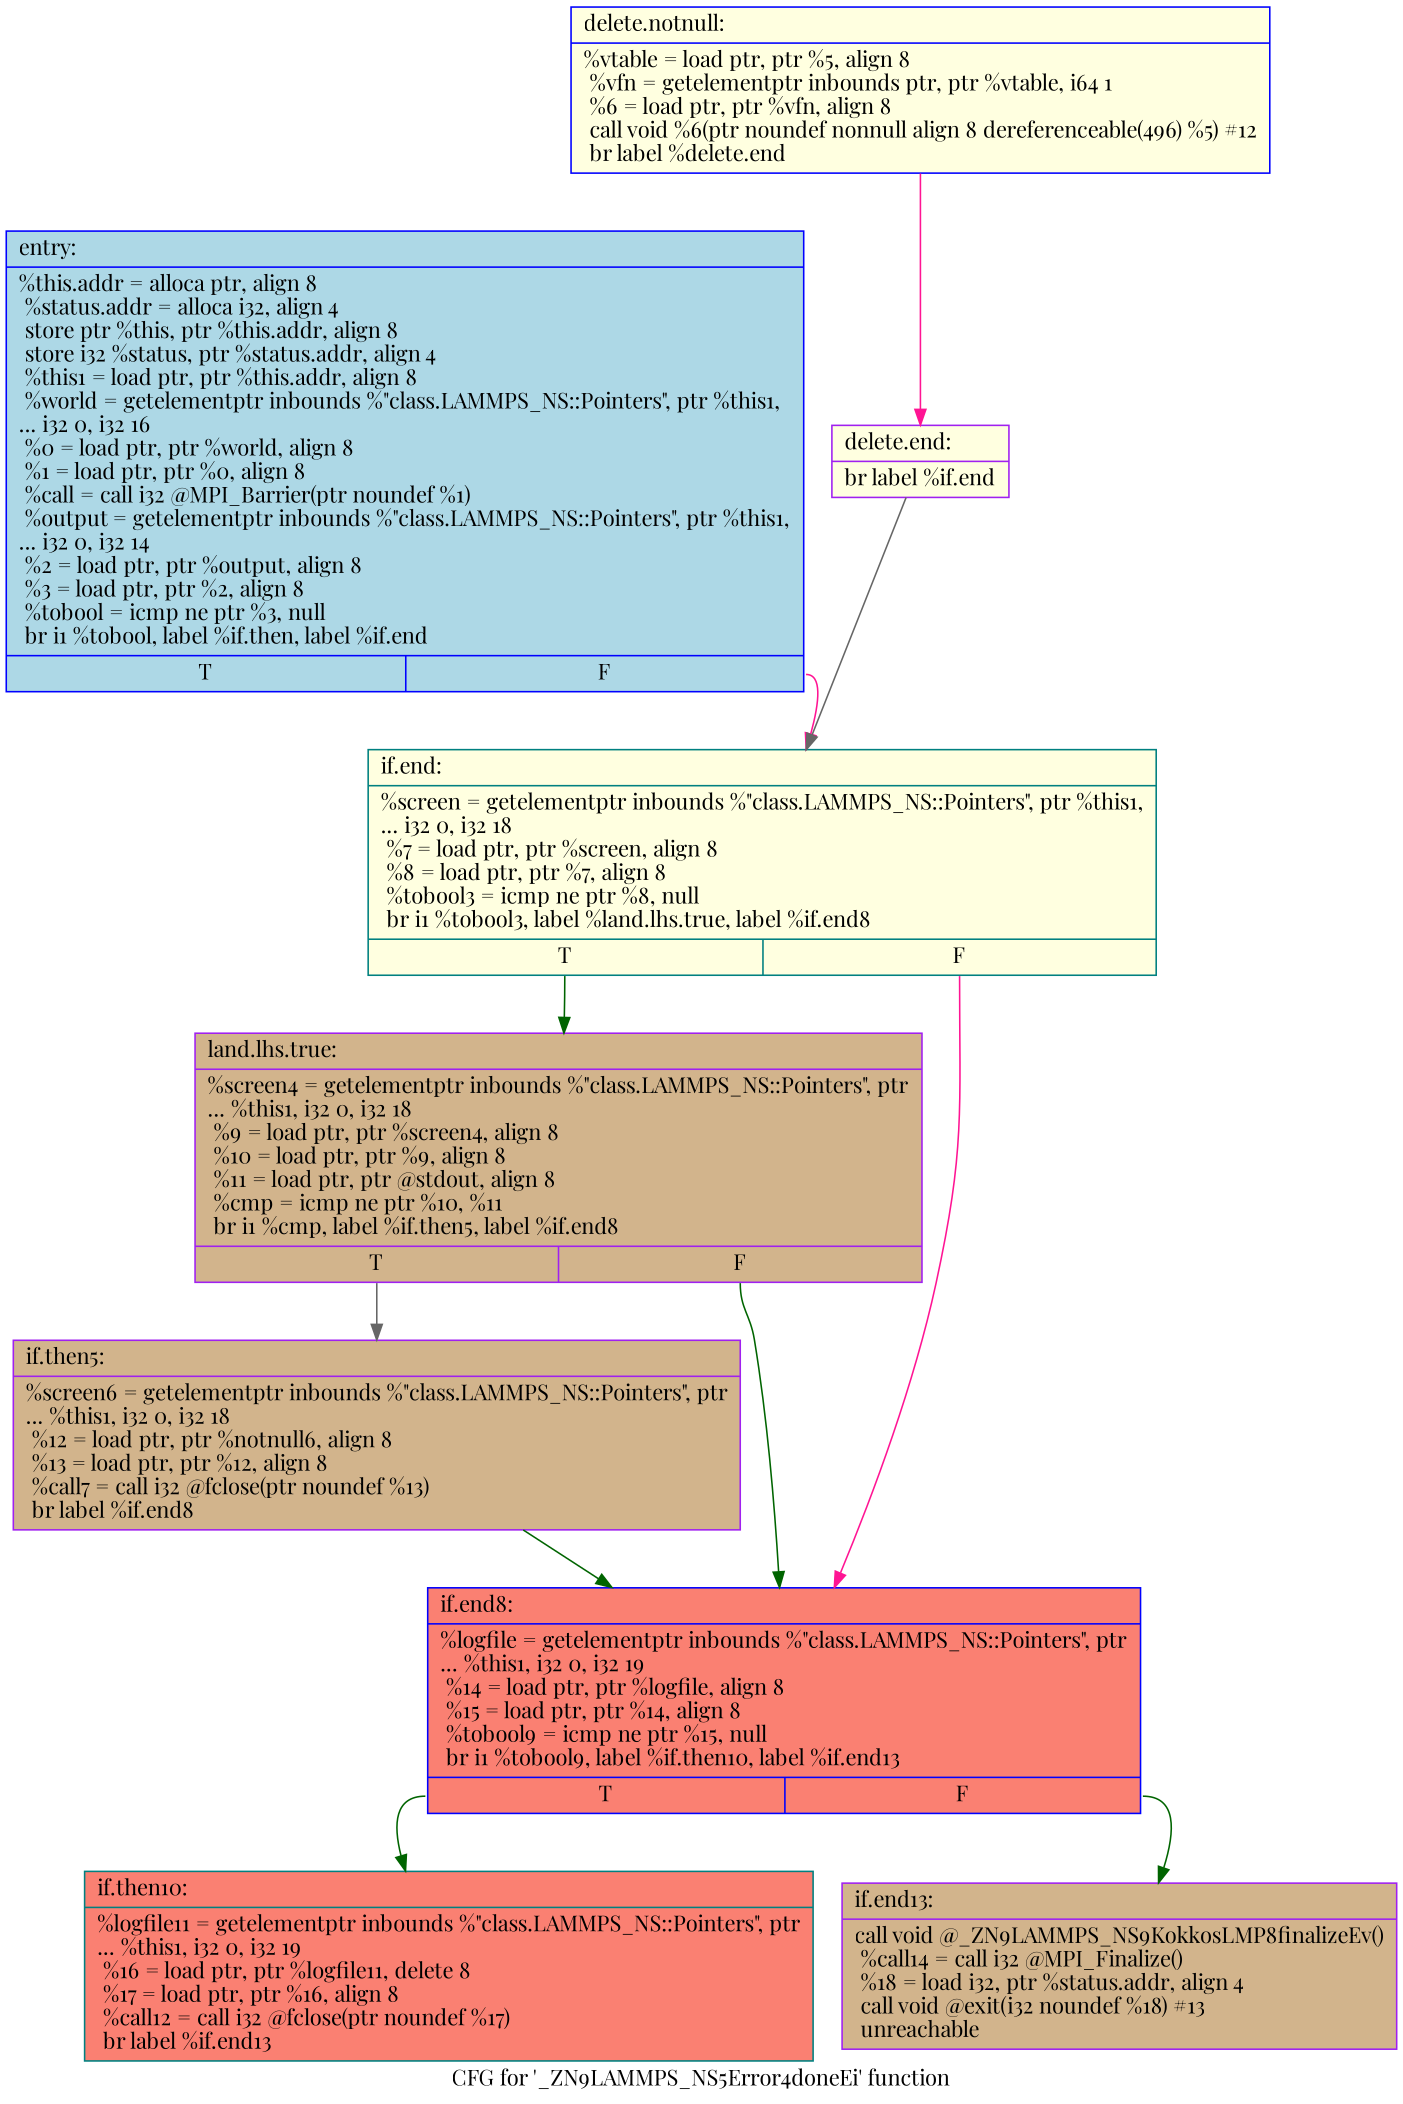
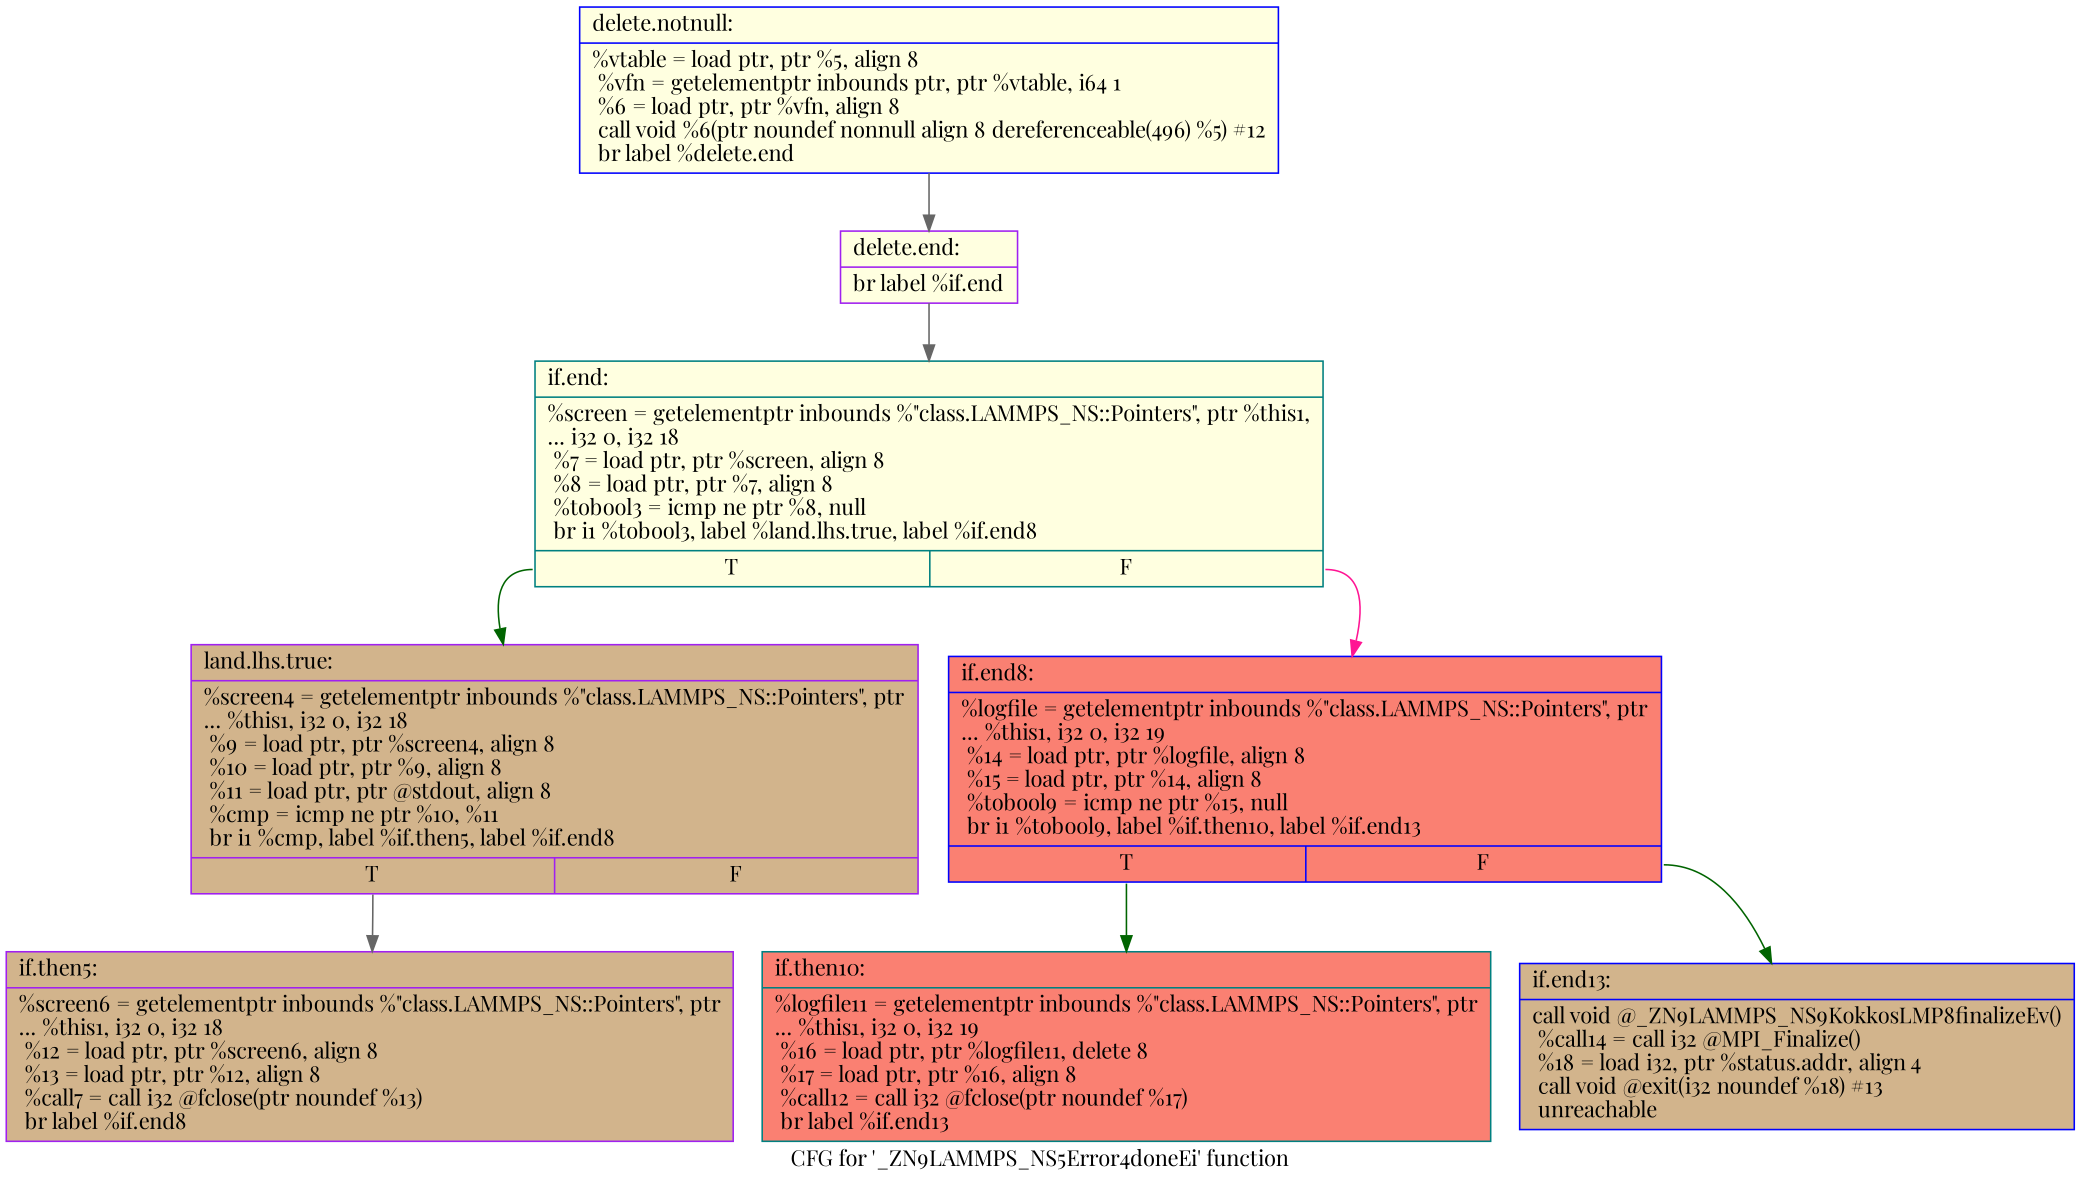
edge "delete.notnull:" -> "delete.end:": color deeppink -> gray40
node "entry:": removed
edge "land.lhs.true:" -> "if.end8:": removed
node "if.then5:": text "%12 = load ptr, ptr %notnull6, align 8" -> "%12 = load ptr, ptr %screen6, align 8"
edge "if.then5:" -> "if.end8:": removed
node "if.end13:": color purple -> blue
